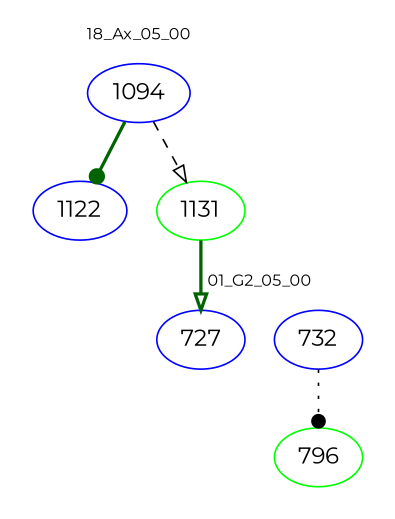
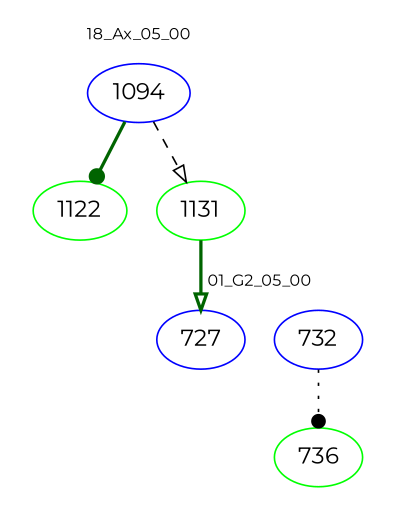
node "1122": color blue -> green
node "796": label "796" -> "736"
